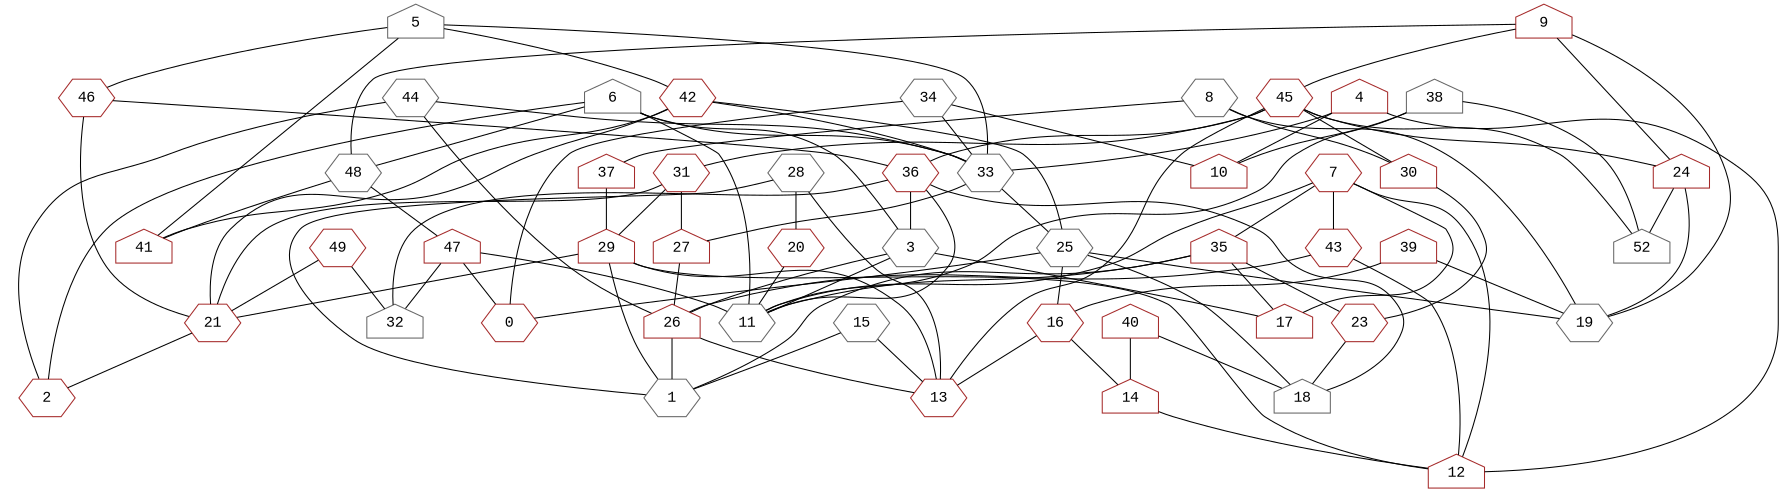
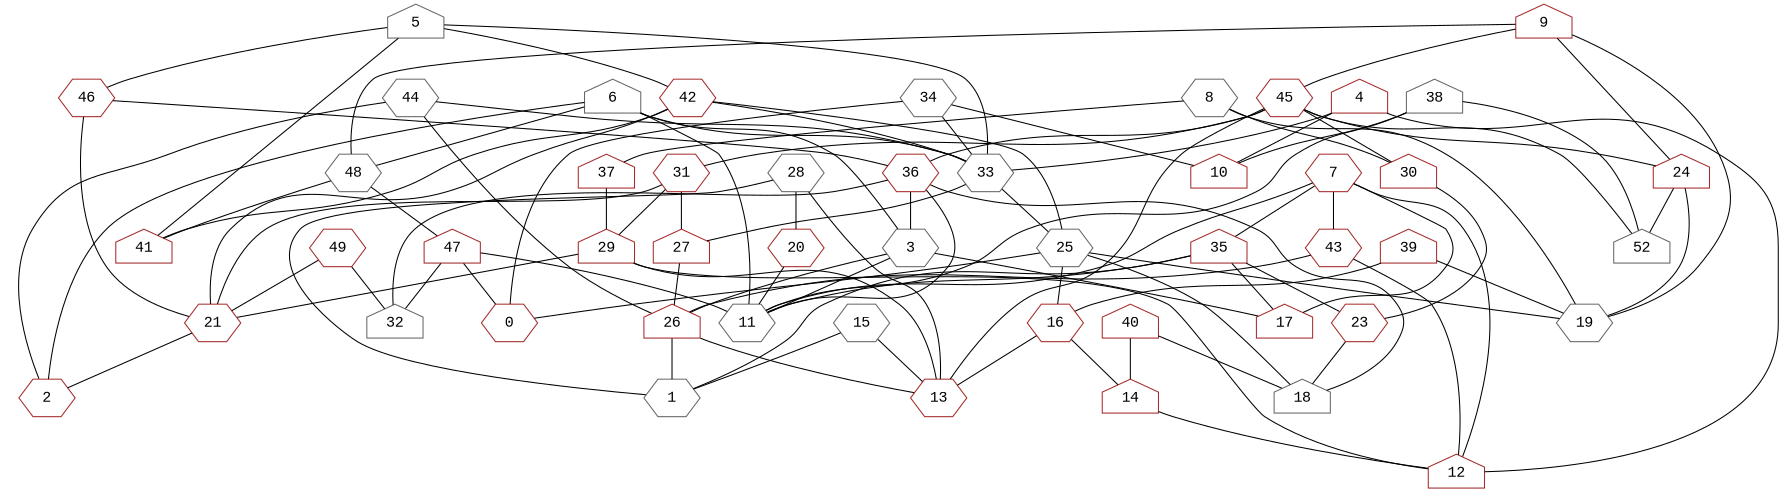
edge "29" -- "1": removed
